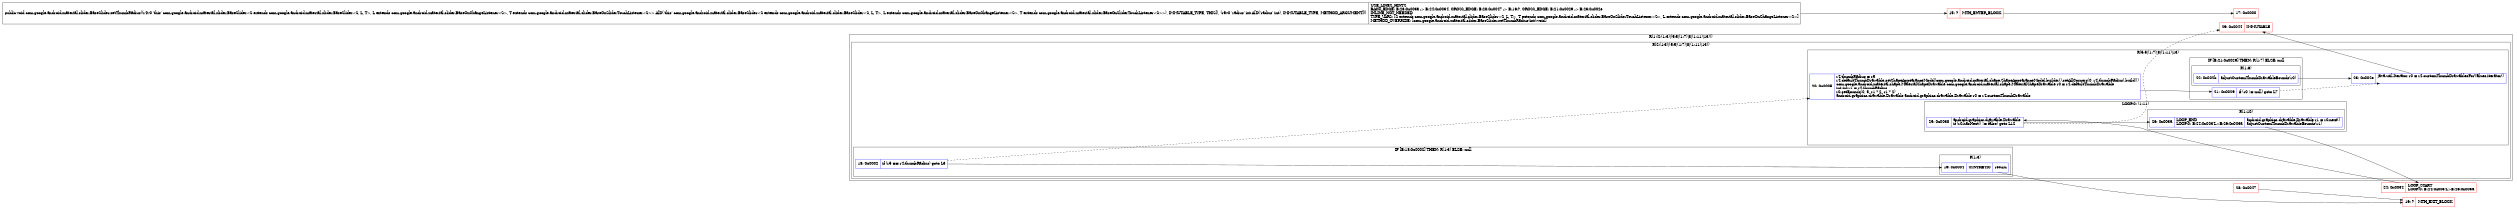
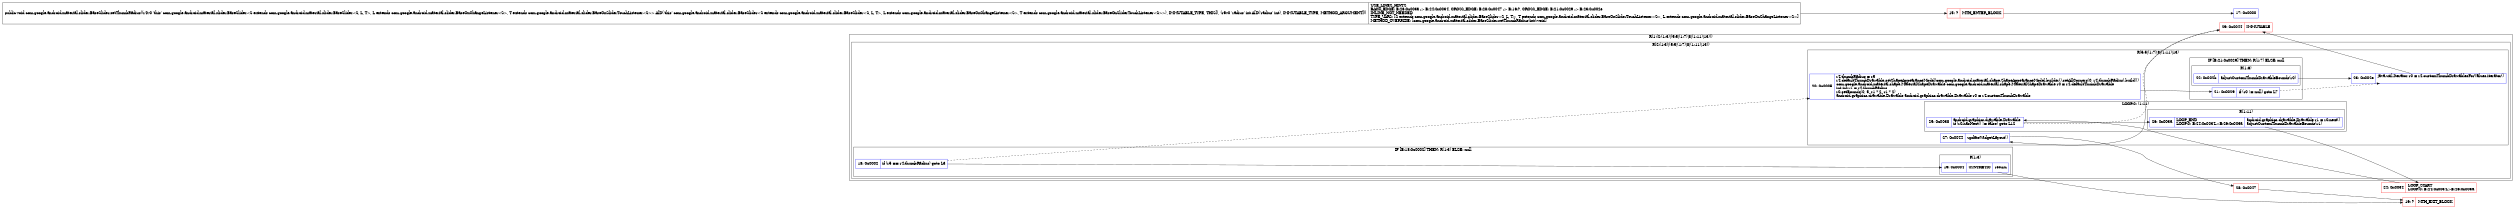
node "17: 0x0000": color red -> blue
cluster "R(1:10)": label "R(1:10)" -> "R(1:11)"
node "27: 0x0044": added
